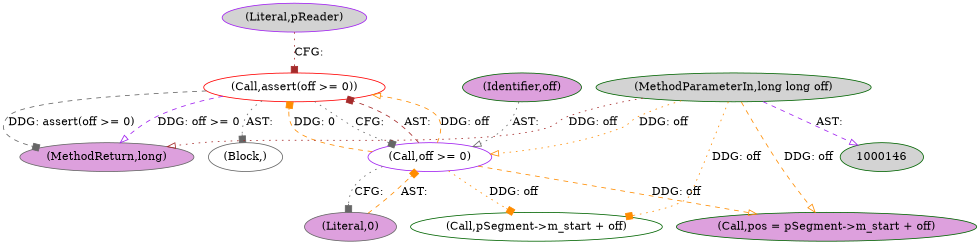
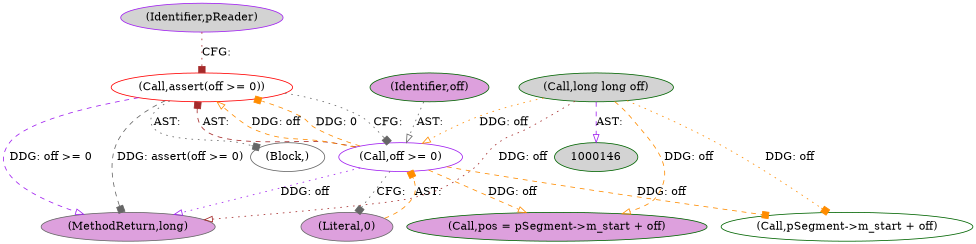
node "(Literal,pReader)": label "(Literal,pReader)" -> "(Identifier,pReader)"
node "(MethodParameterIn,long long off)": label "(MethodParameterIn,long long off)" -> "(Call,long long off)"
edge "(Call,off >= 0)" -> "(MethodReturn,long)": added, label "DDG: off"
edge "(Call,off >= 0)" -> "(Call,pSegment->m_start + off)": style dotted -> dashed
